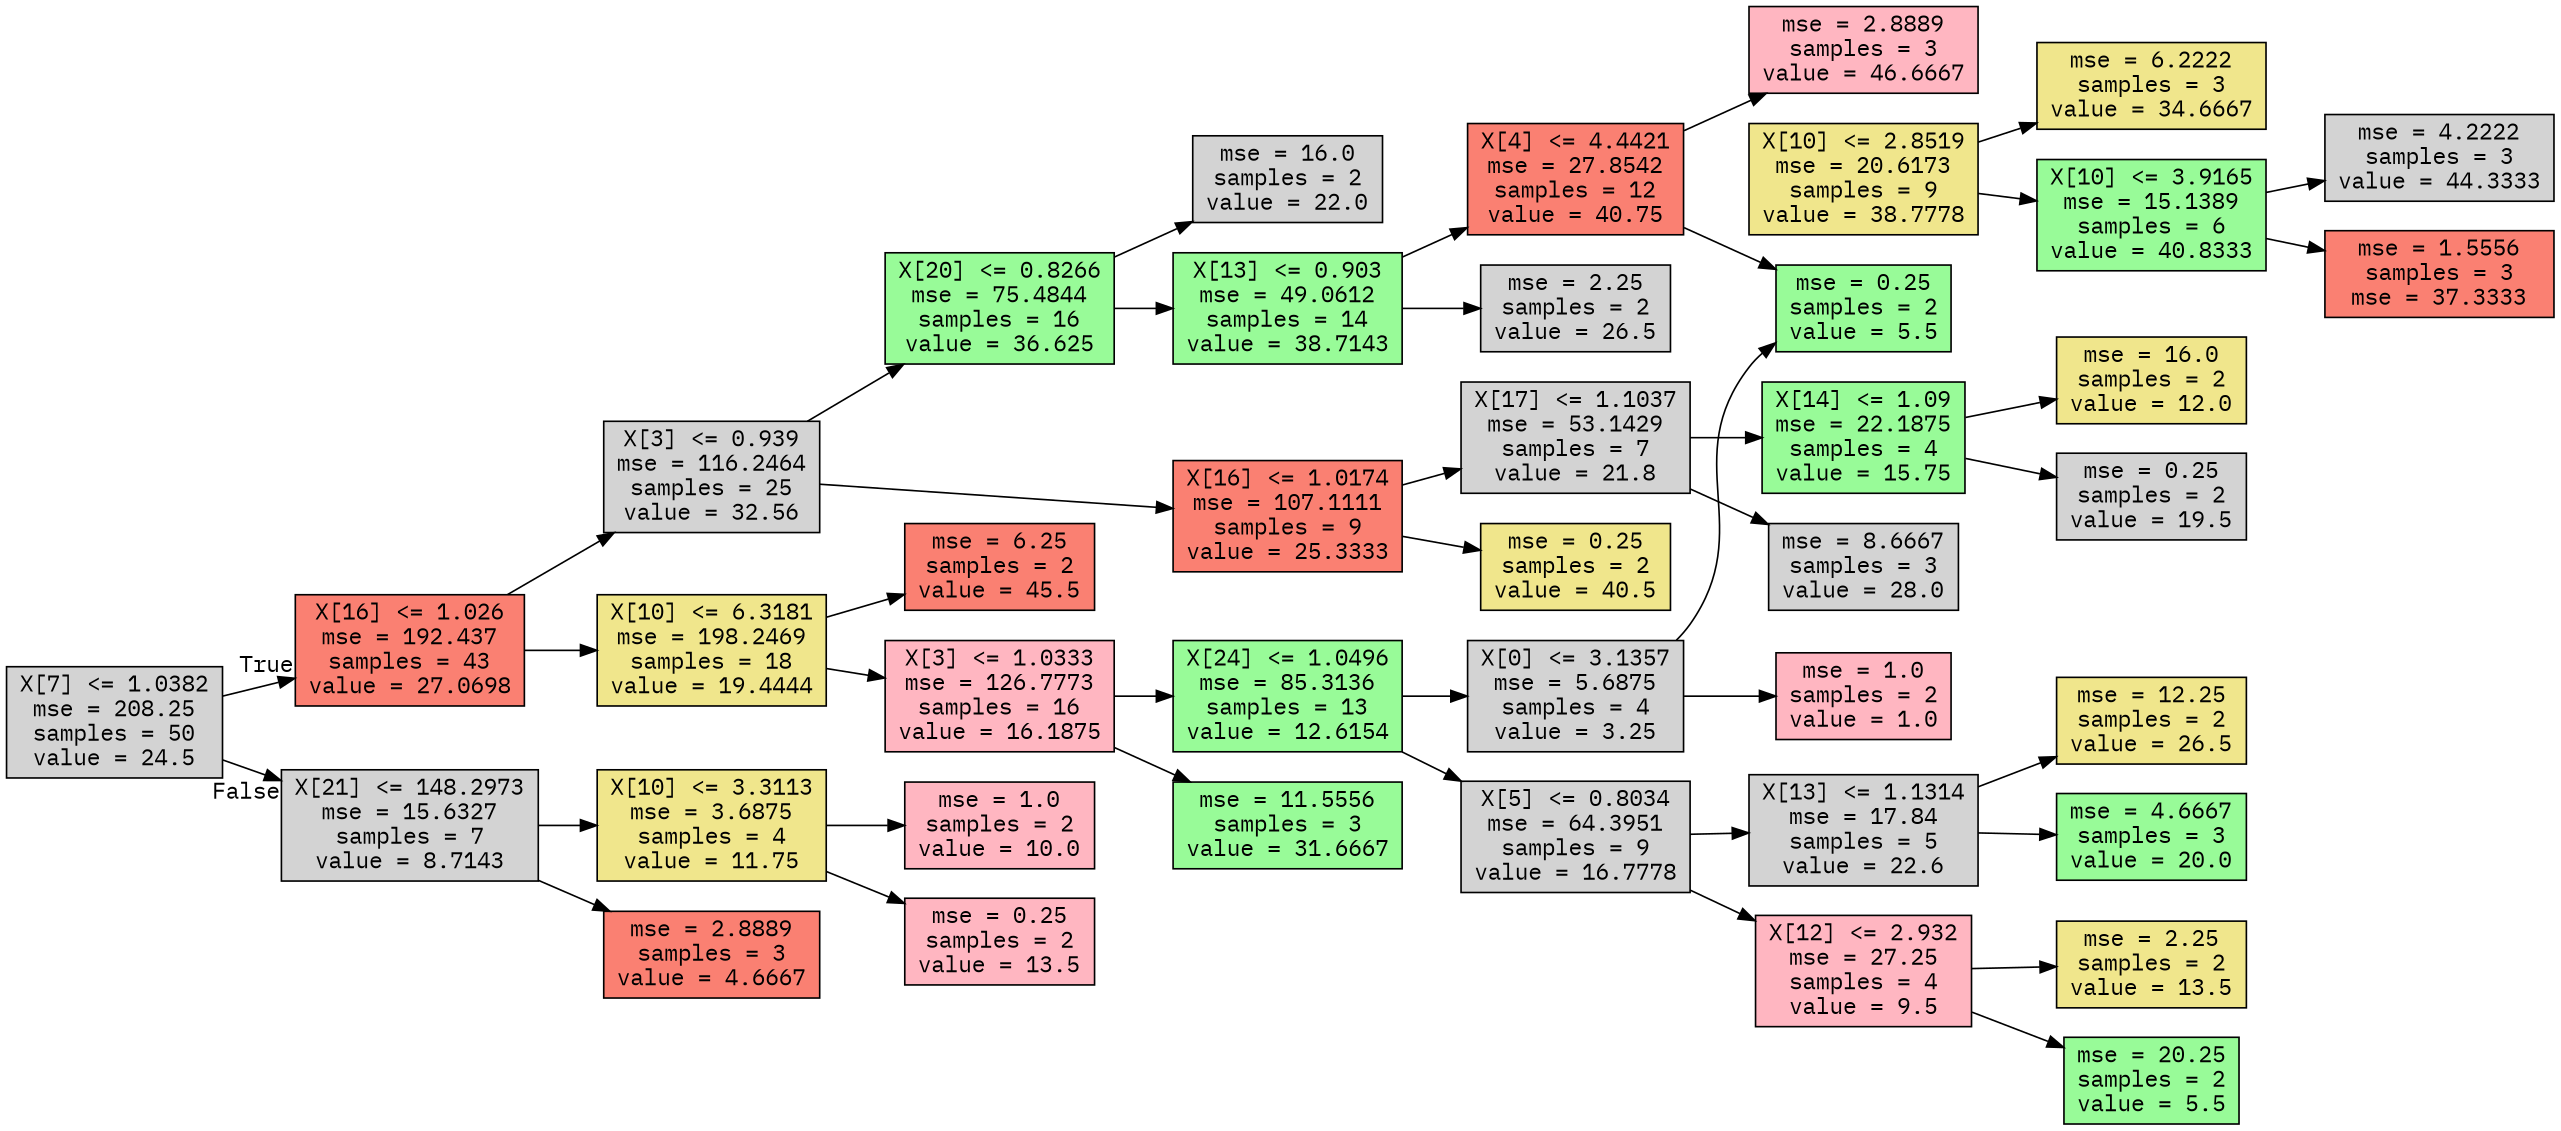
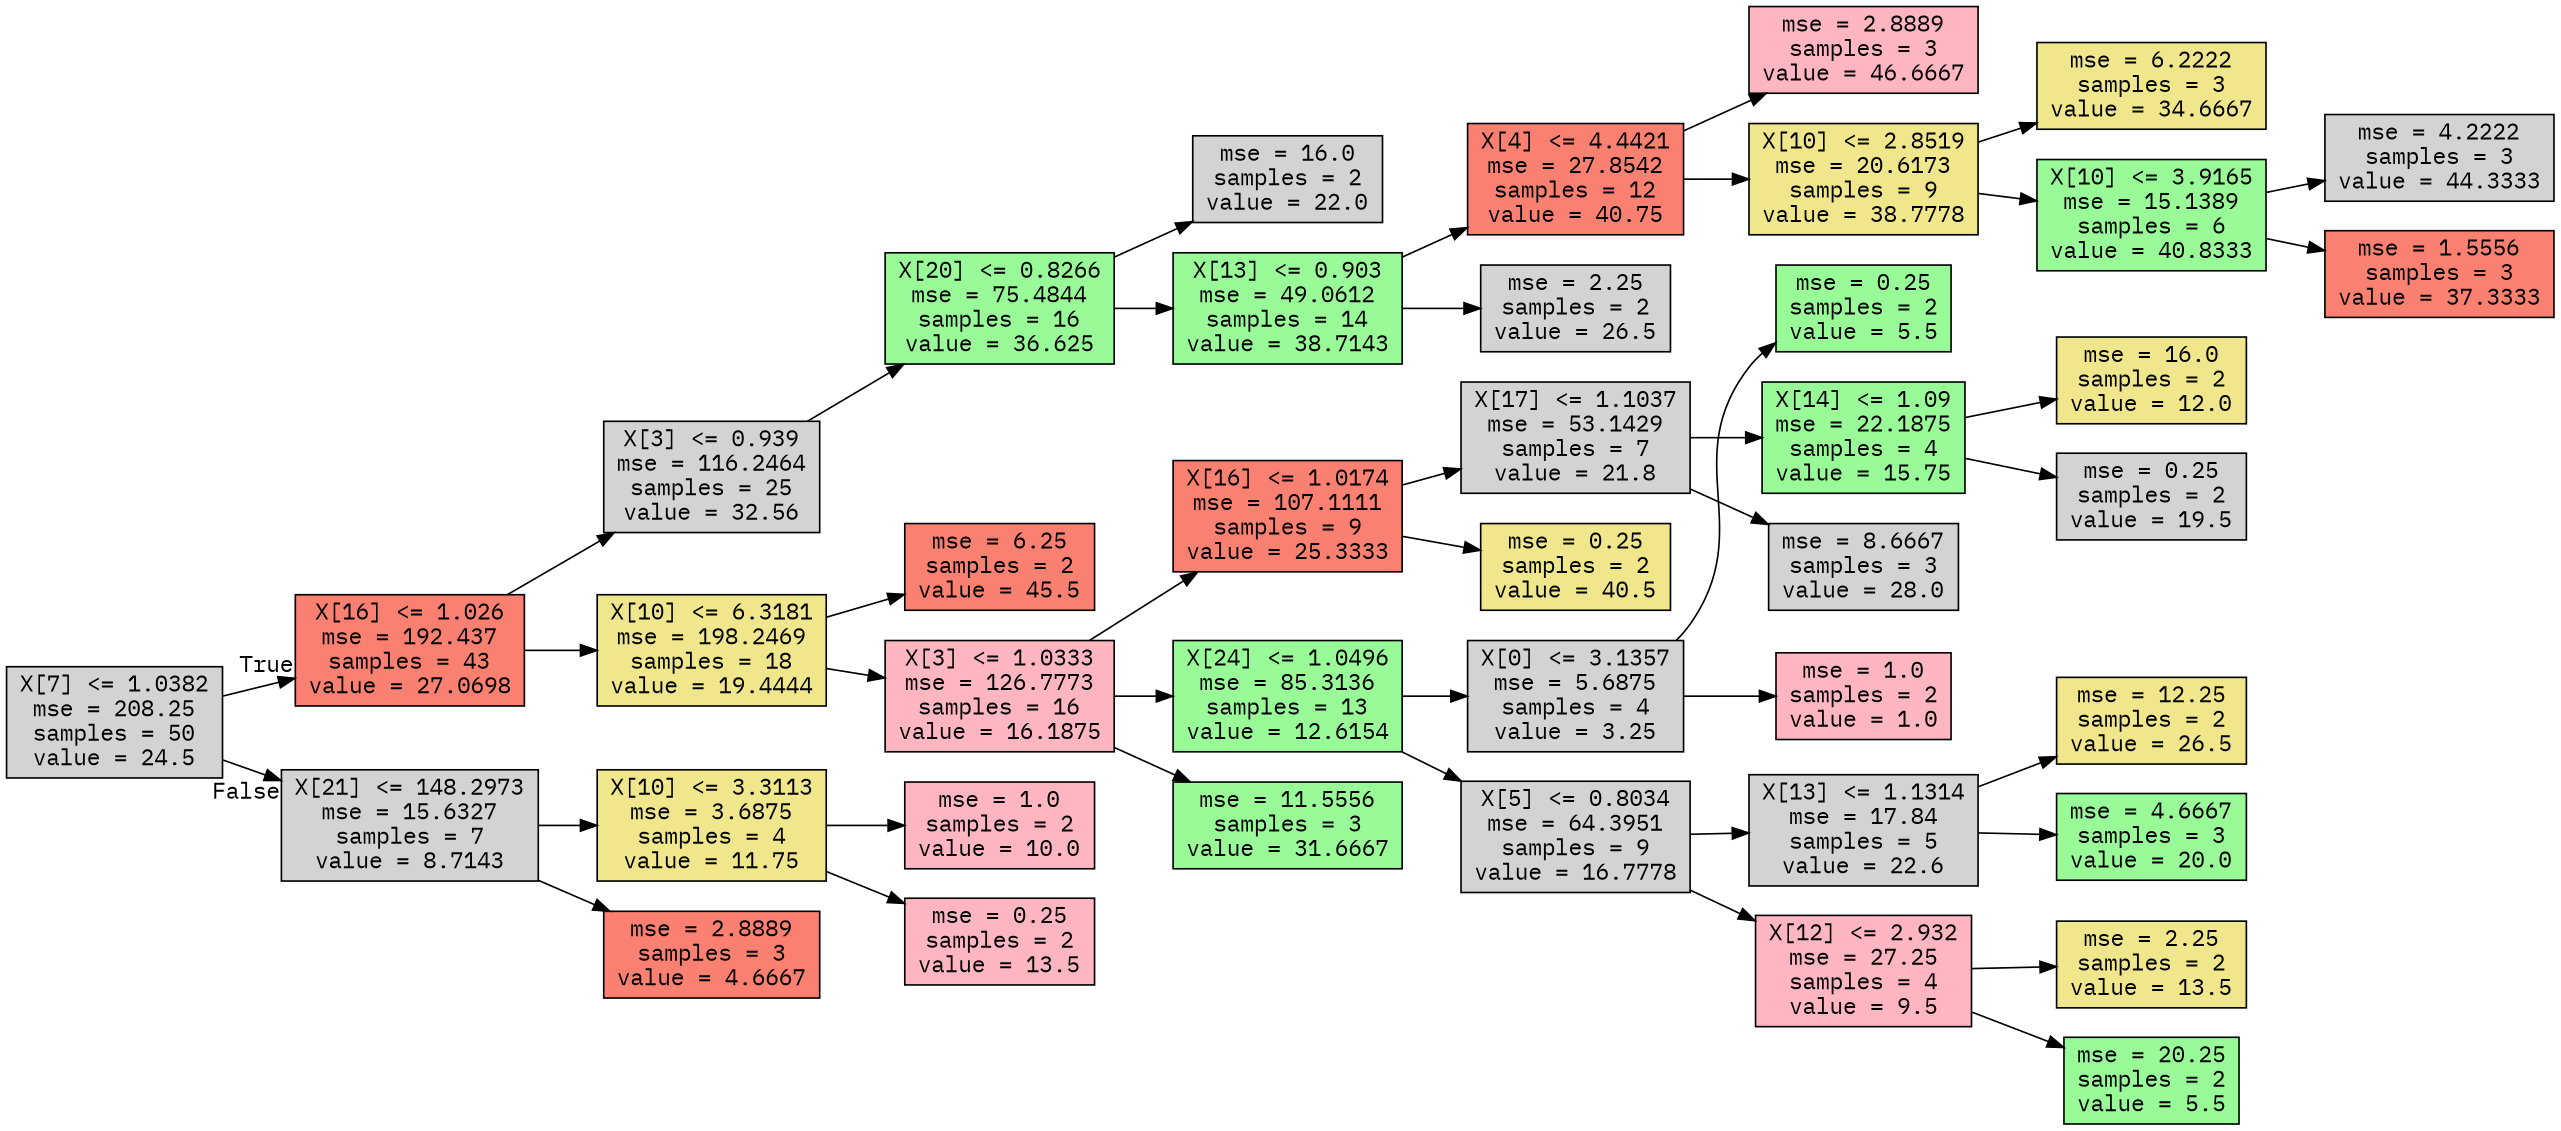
edge "X[4] <= 4.4421 mse = 27.8542 samples = 12 value = 40.75" -> "mse = 0.25 samples = 2 value = 5.5": now "X[4] <= 4.4421 mse = 27.8542 samples = 12 value = 40.75" -> "X[10] <= 2.8519 mse = 20.6173 samples = 9 value = 38.7778"
node "mse = 1.5556 samples = 3 mse = 37.3333": label "mse = 1.5556 samples = 3 mse = 37.3333" -> "mse = 1.5556 samples = 3 value = 37.3333"
edge "X[3] <= 0.939 mse = 116.2464 samples = 25 value = 32.56" -> "X[16] <= 1.0174 mse = 107.1111 samples = 9 value = 25.3333": now "X[3] <= 1.0333 mse = 126.7773 samples = 16 value = 16.1875" -> "X[16] <= 1.0174 mse = 107.1111 samples = 9 value = 25.3333"
